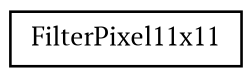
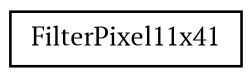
node "FilterPixel11x11": label "FilterPixel11x11" -> "FilterPixel11x41"
